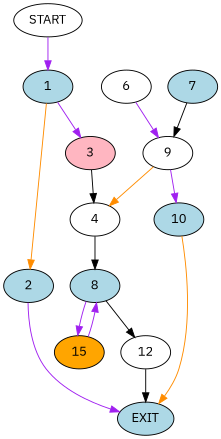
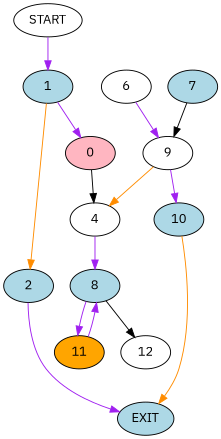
node "3": label "3" -> "0"
edge "4" -> "8": color black -> purple
node "15": label "15" -> "11"
edge "12" -> "EXIT": removed
